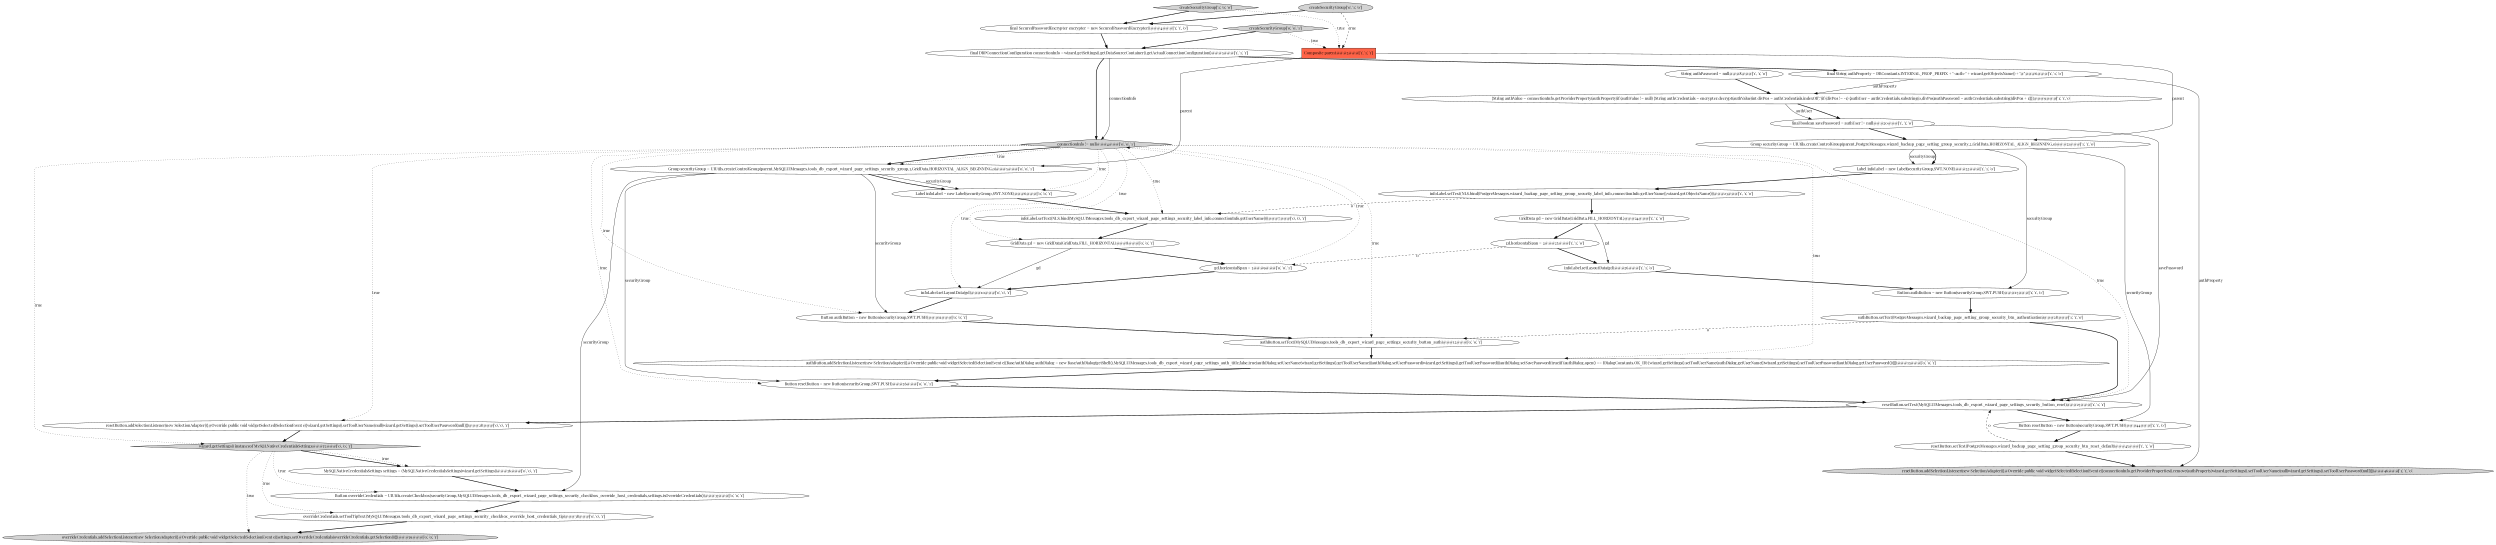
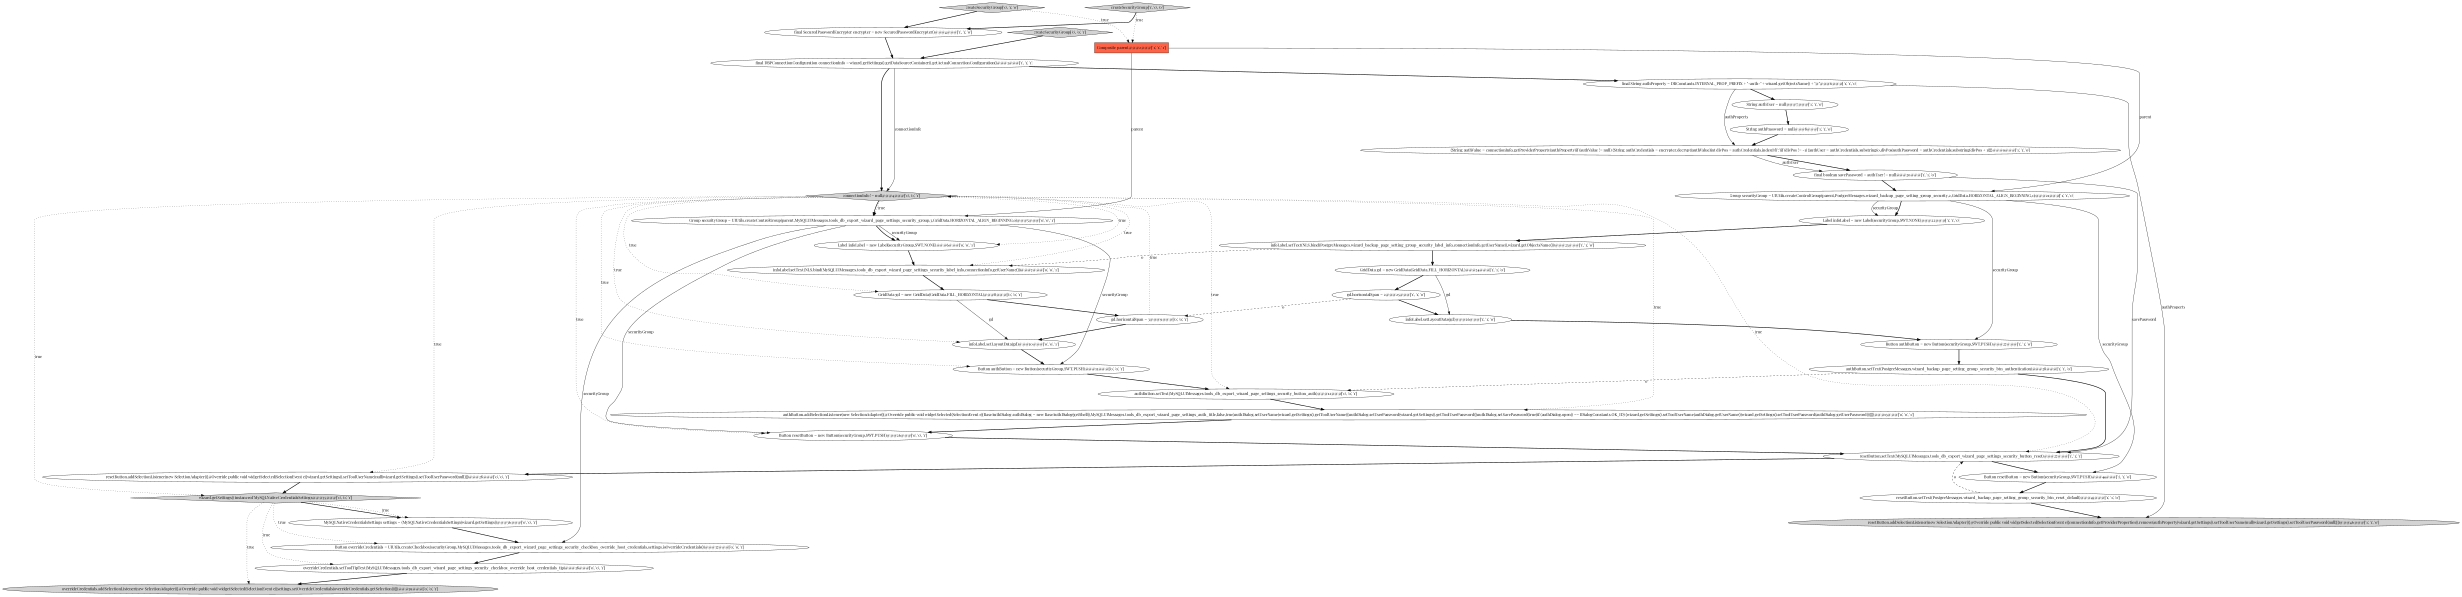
node "createSecurityGroup['0', '1', '0']": shape ellipse -> diamond
edge "createSecurityGroup['0', '1', '0']" -> "Composite parent@@@2@@@['1', '1', '1']": style dashed -> dotted
edge "createSecurityGroup['0', '0', '1']" -> "Composite parent@@@2@@@['1', '1', '1']": removed, label "true"
node "String authUser = null@@@7@@@['1', '1', '0']": added
